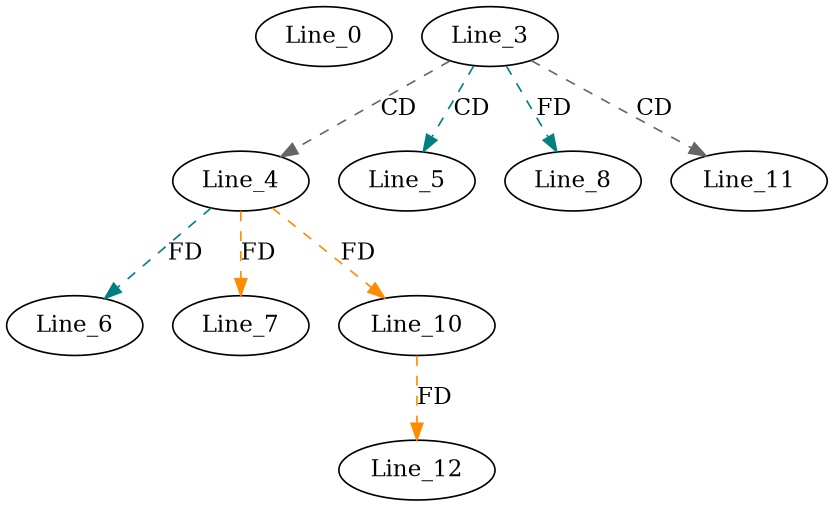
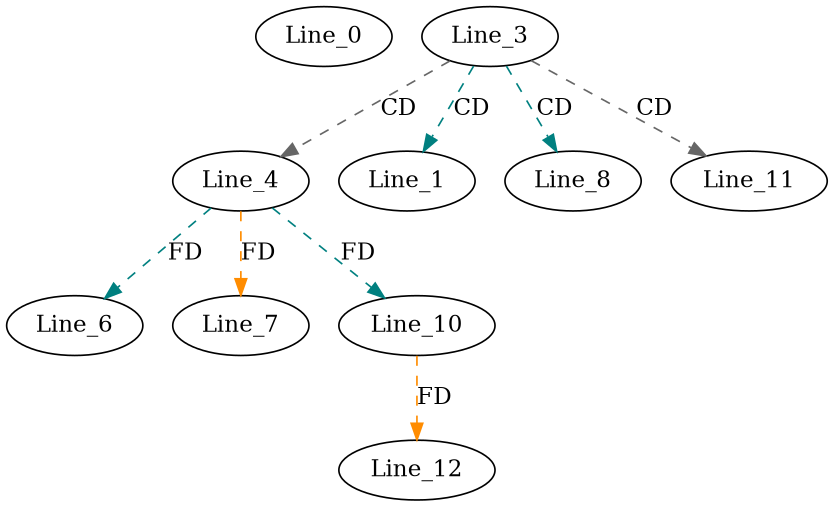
edge "Line_3" -> "Line_8": label "FD" -> "CD"
node "Line_5": label "Line_5" -> "Line_1"
edge "Line_4" -> "Line_10": color darkorange -> teal
